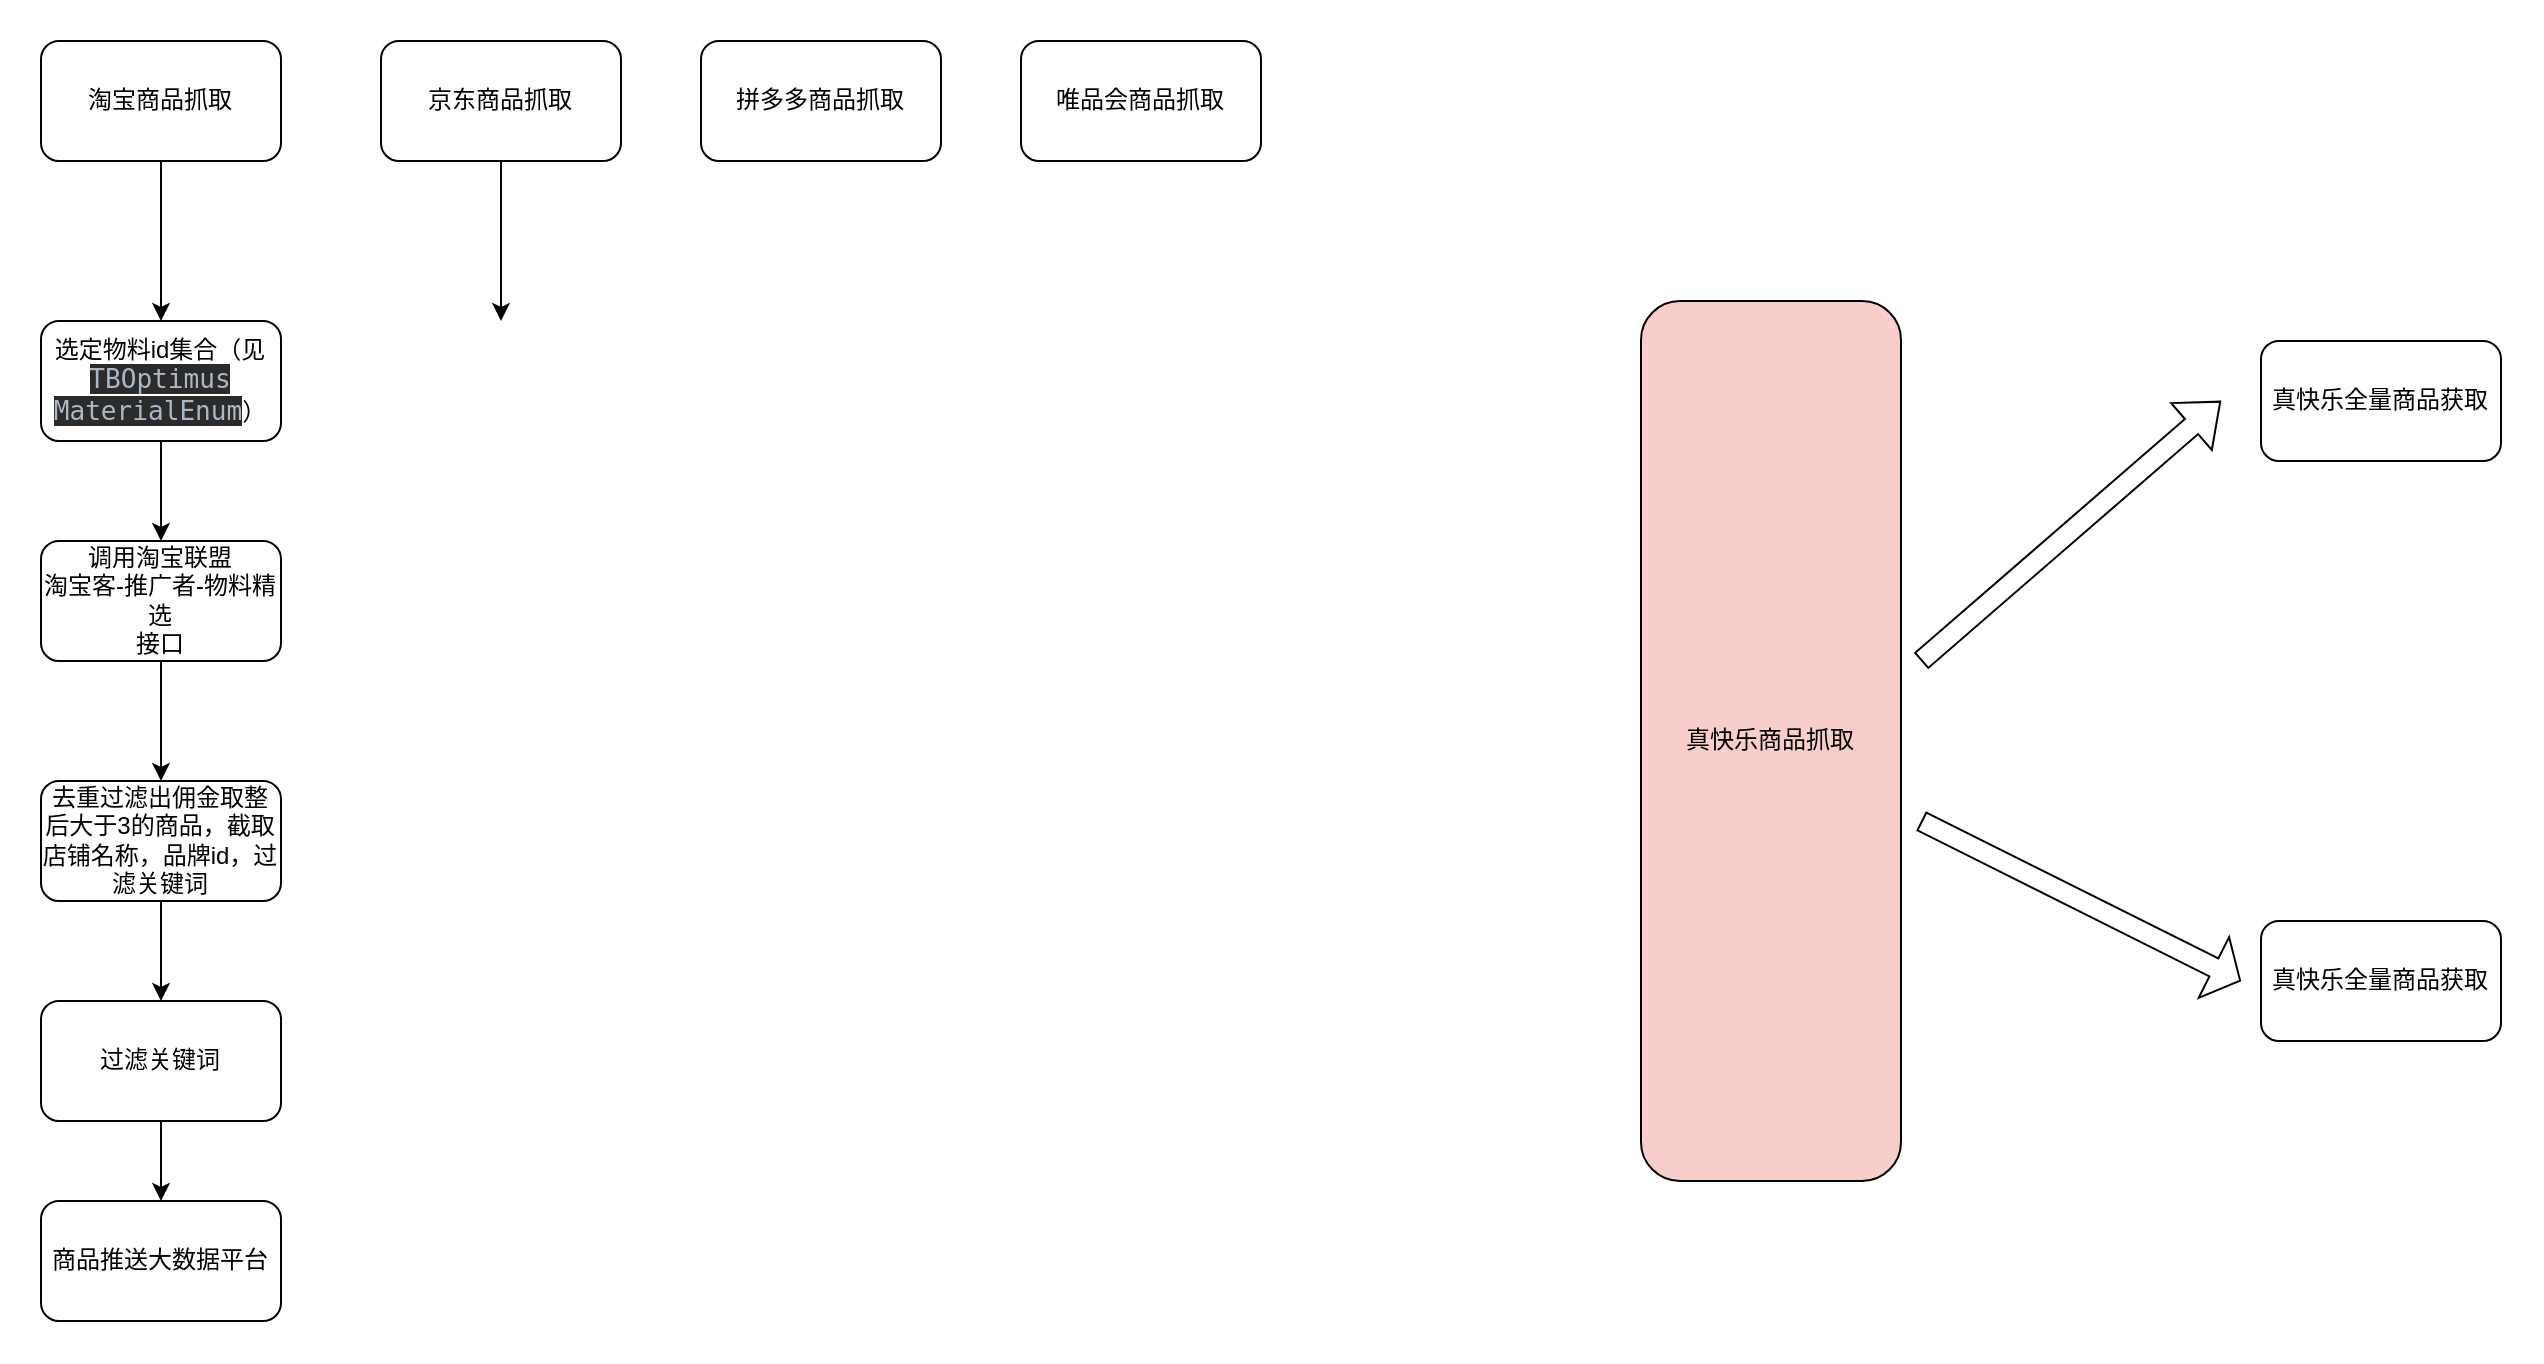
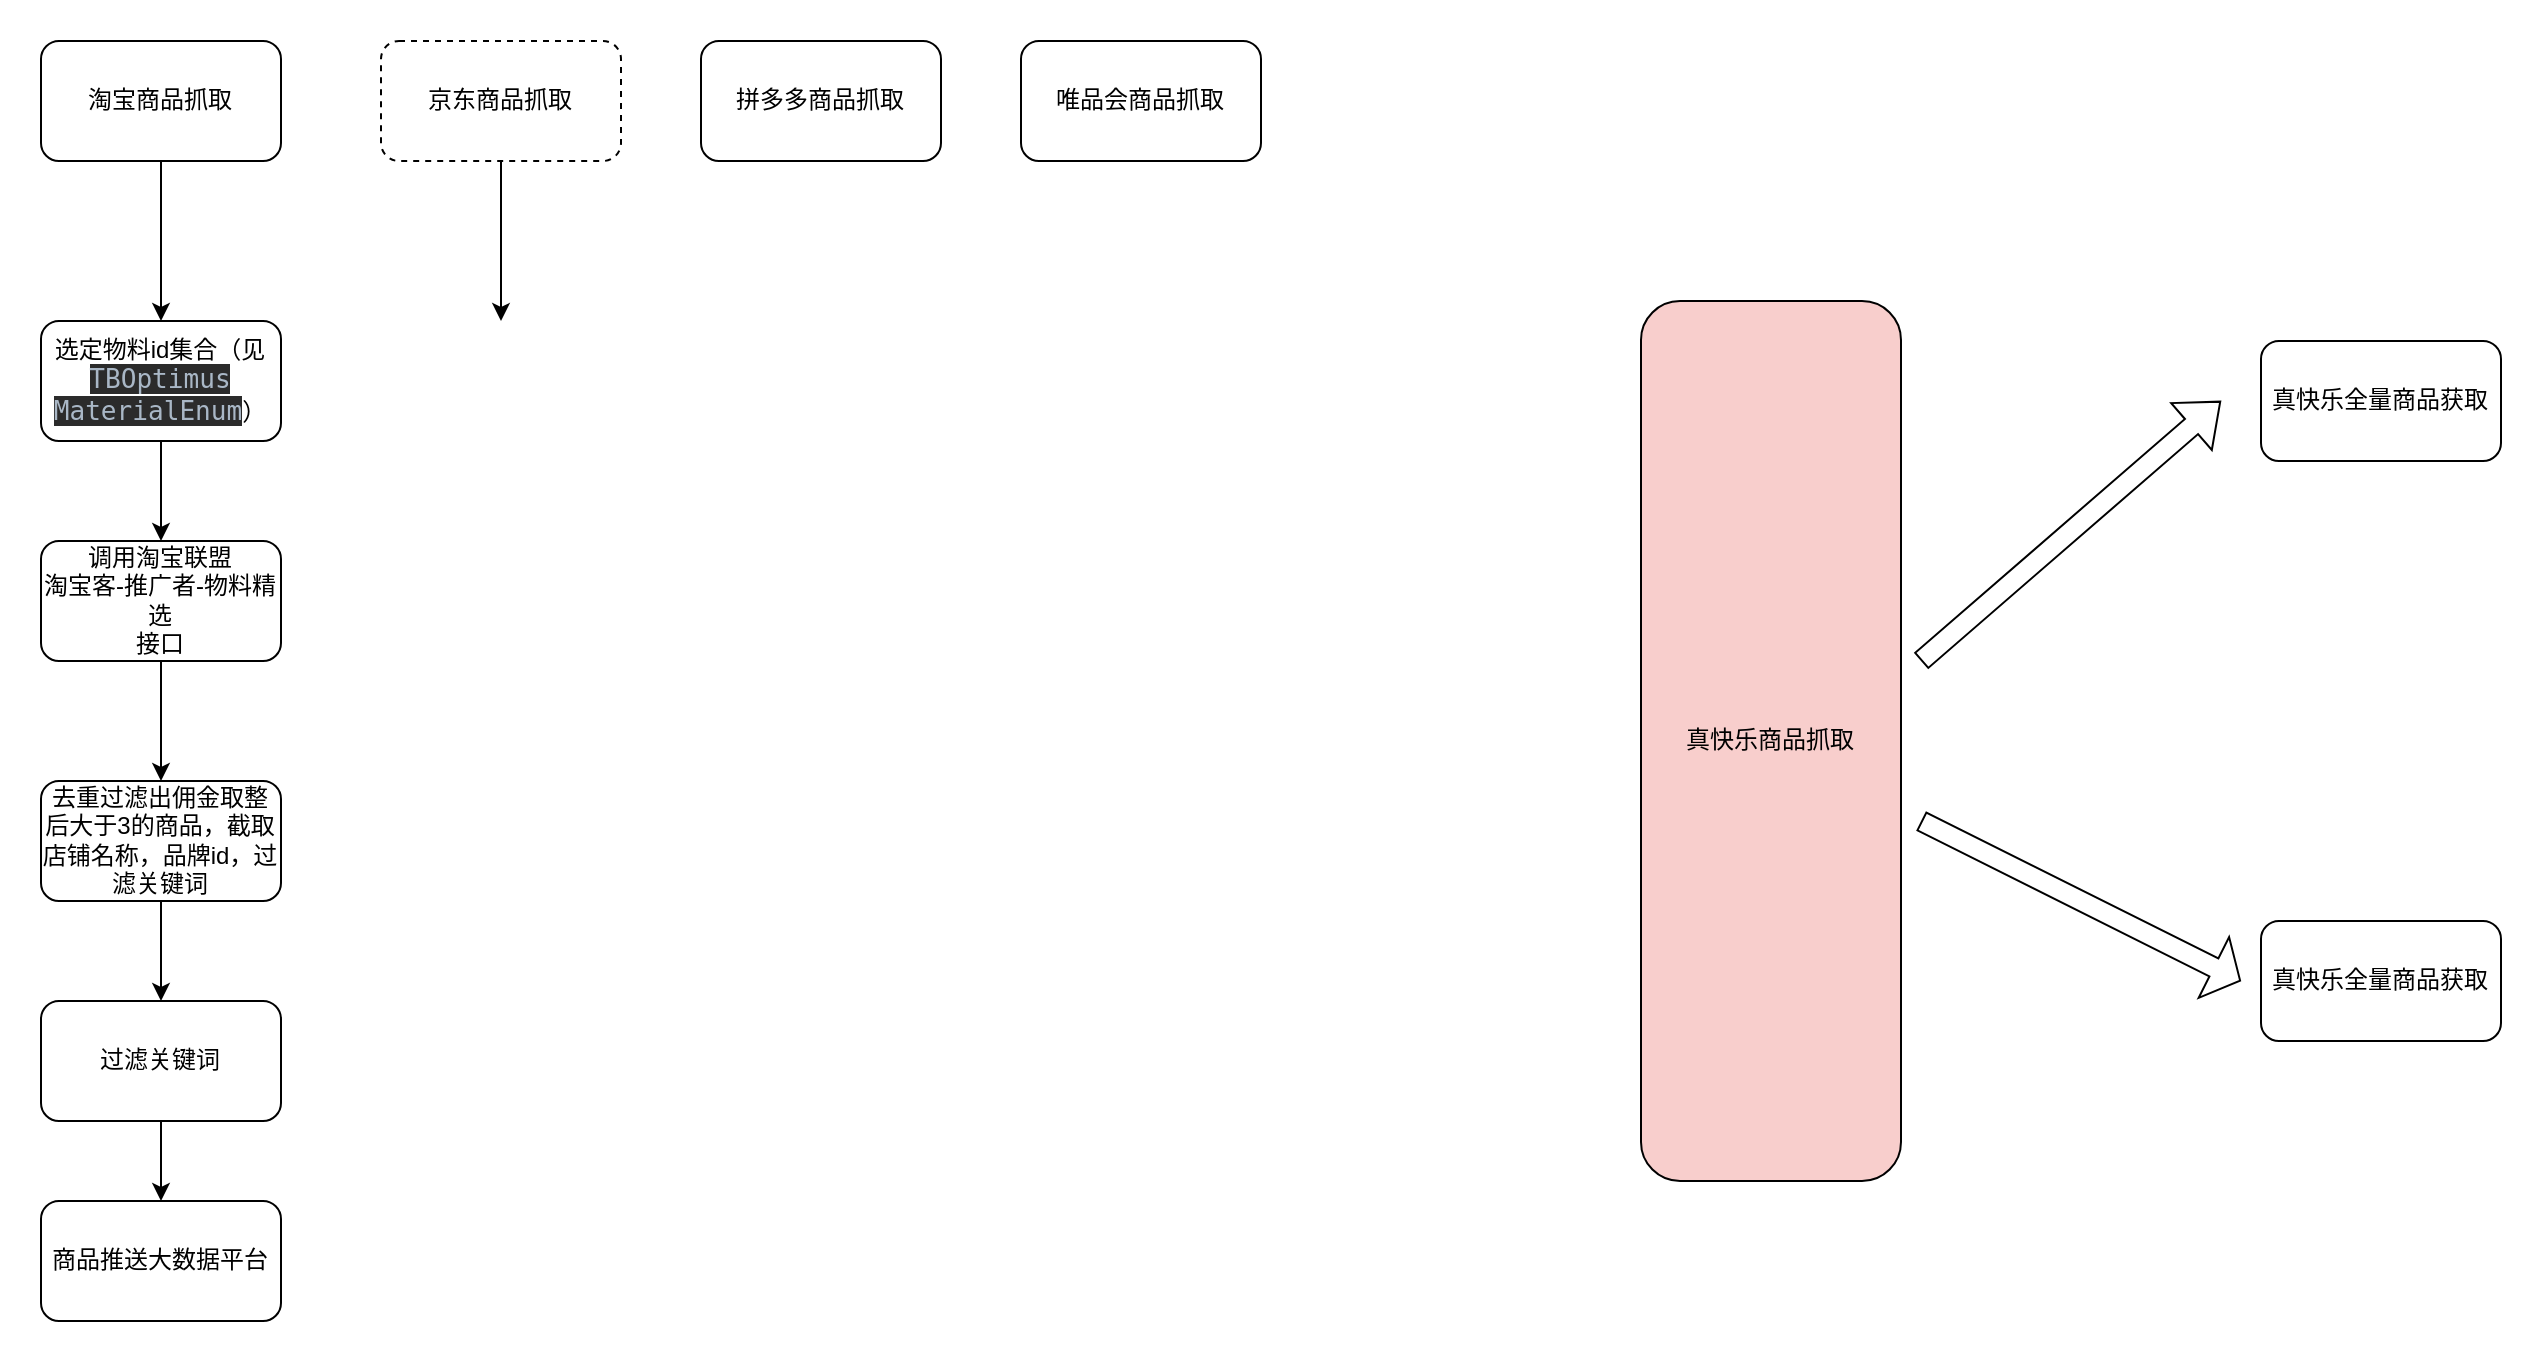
node "京东商品抓取": style solid -> dashed
